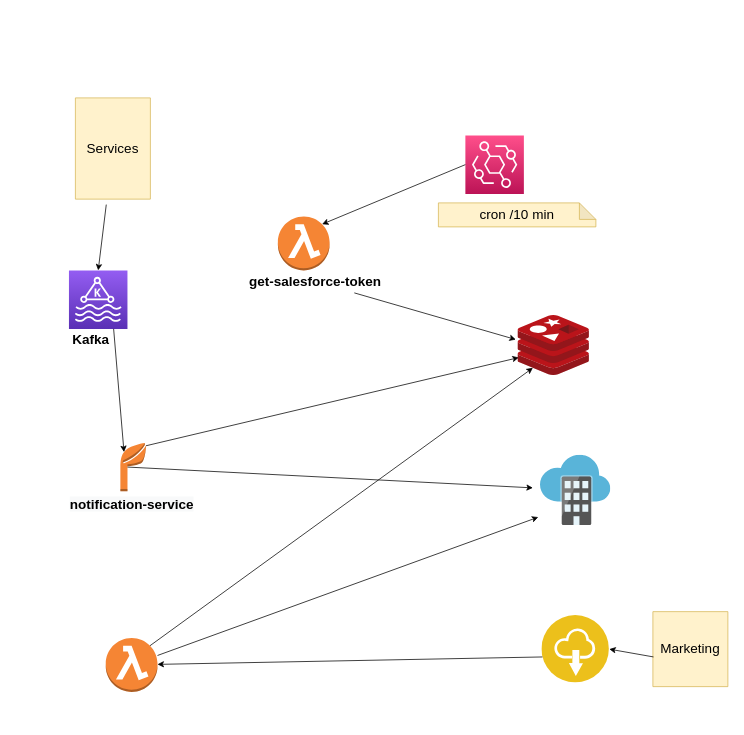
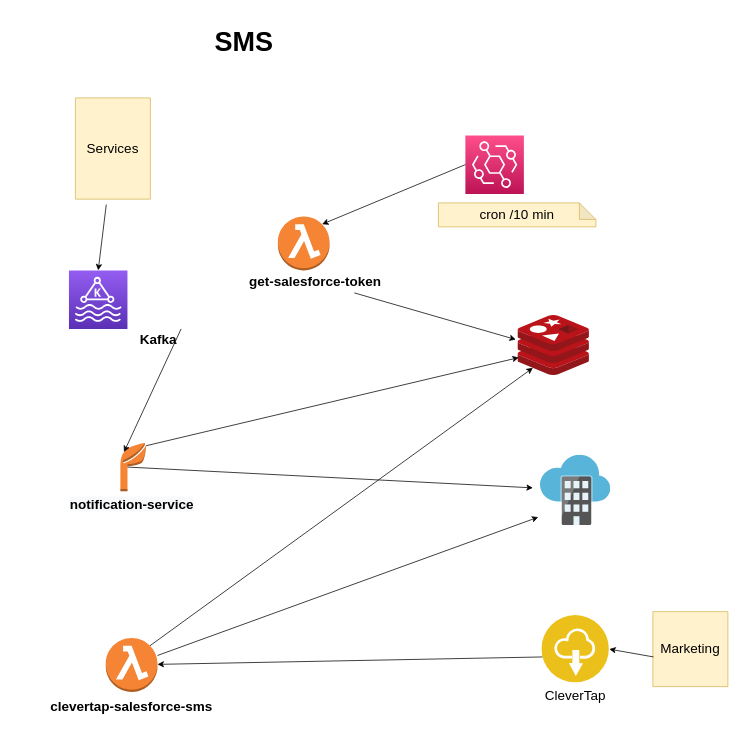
node "SMS": added
node "Kafka": moved (91, 340) -> (159, 340)
node "CleverTap": added
node "clevertap-salesforce-sms": added
